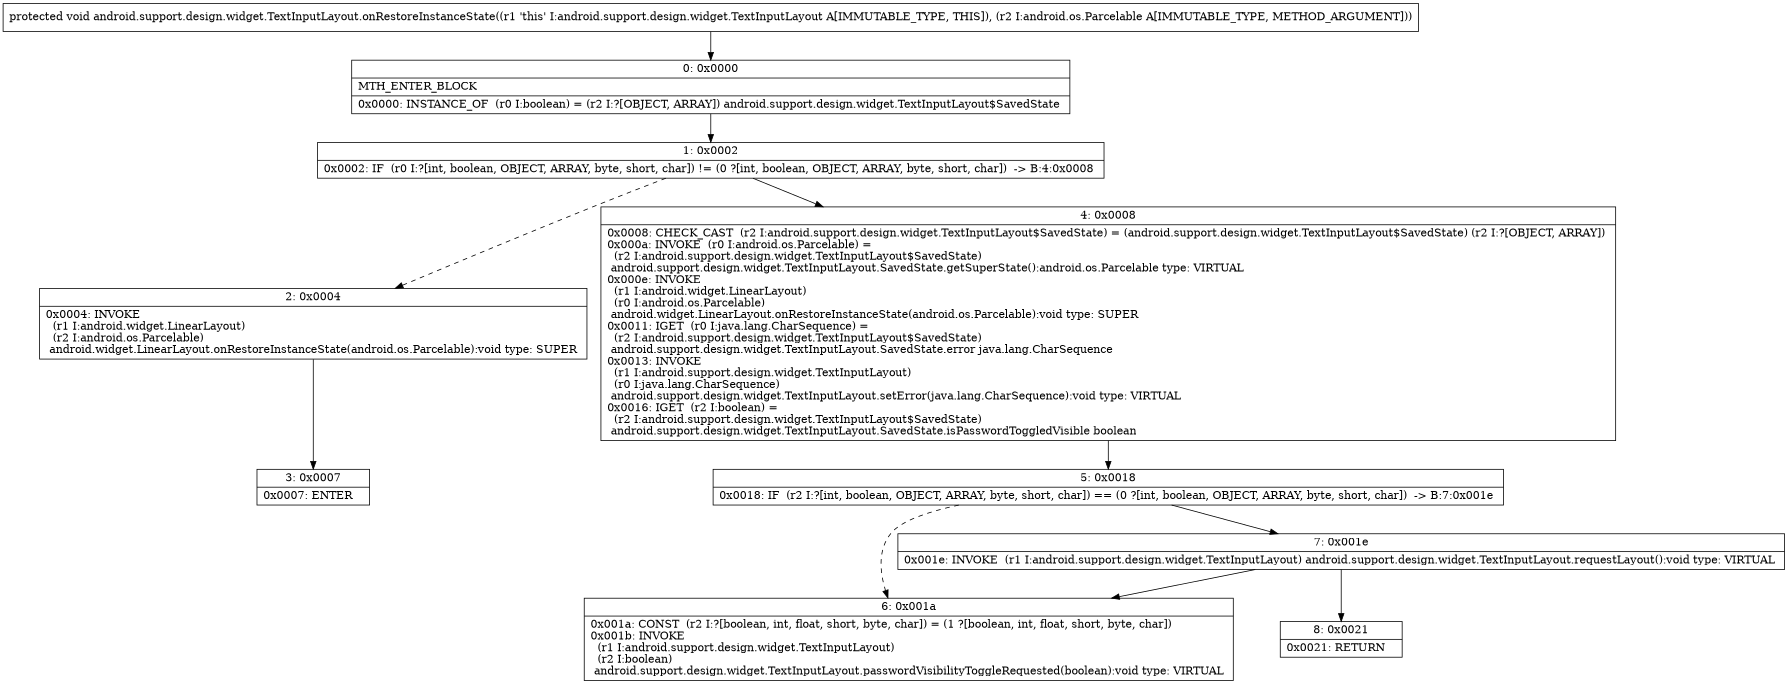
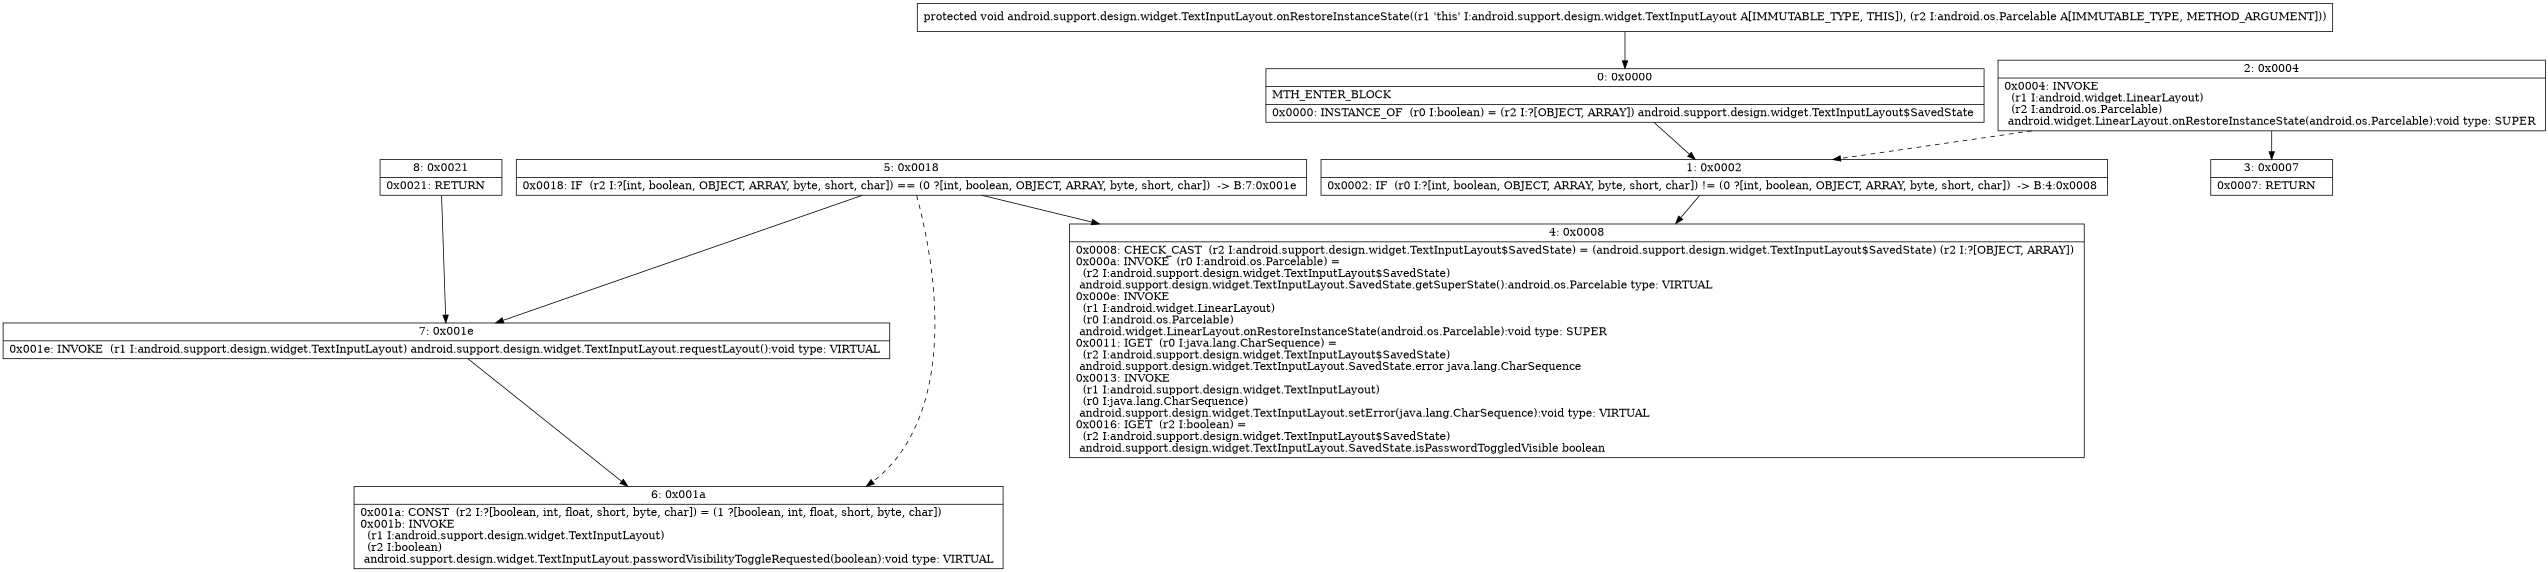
edge "1: 0x0002" -> "2: 0x0004": reversed
edge "4: 0x0008" -> "5: 0x0018": reversed
node "3: 0x0007": text "0x0007: ENTER" -> "0x0007: RETURN"
edge "7: 0x001e" -> "8: 0x0021": reversed
